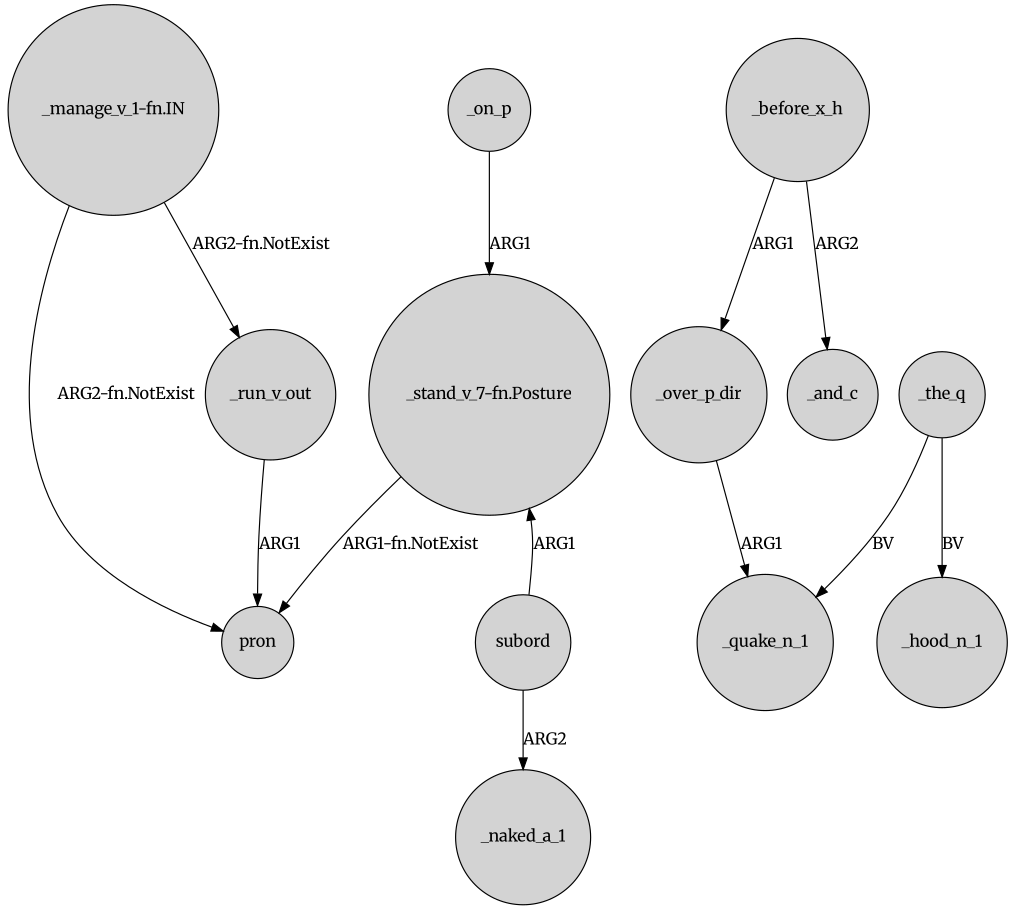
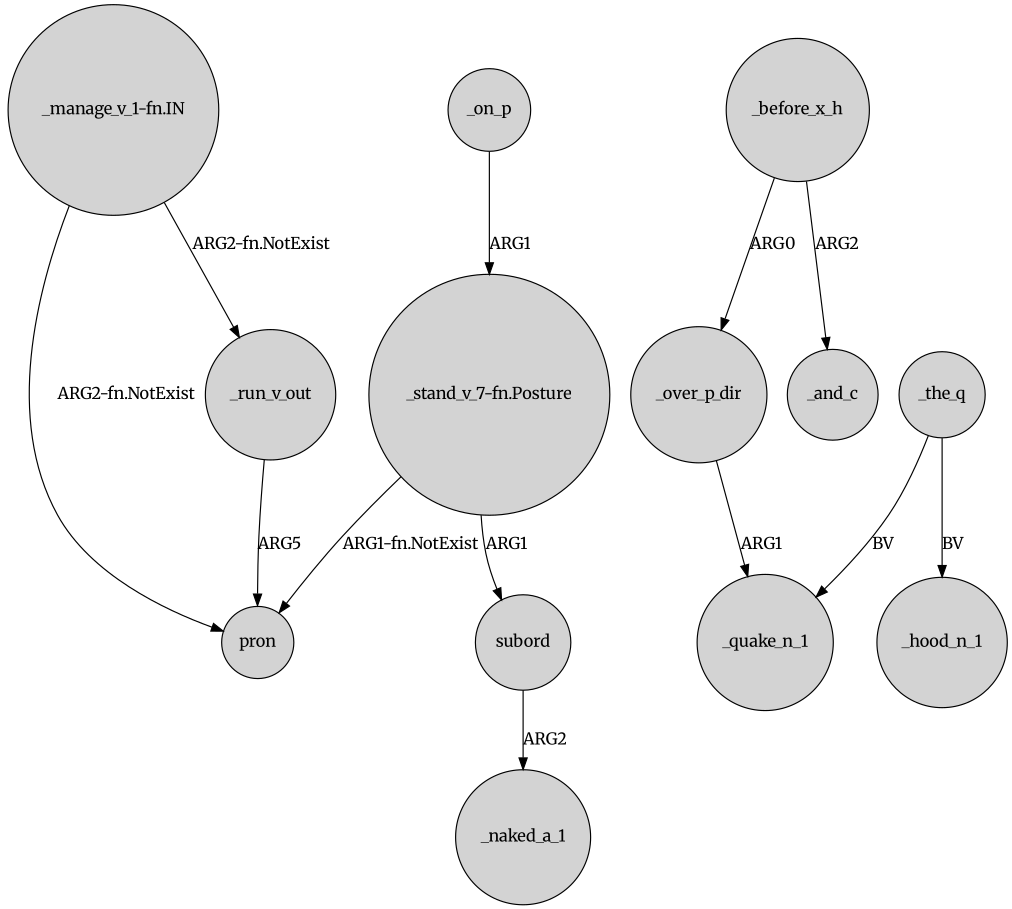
edge "_before_x_h" -> "_over_p_dir": label "ARG1" -> "ARG0"
edge "_run_v_out" -> "pron": label "ARG1" -> "ARG5"
edge "subord" -> "_stand_v_7-fn.Posture": reversed
